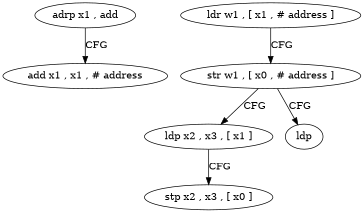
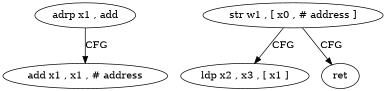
node "ldr w1 , [ x1 , # address ]": removed
node "ldp": label "ldp" -> "ret"
node "stp x2 , x3 , [ x0 ]": removed
